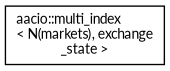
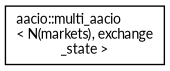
node "aacio::multi_index < N(markets), exchange _state >": label "aacio::multi_index < N(markets), exchange _state >" -> "aacio::multi_aacio < N(markets), exchange _state >"
